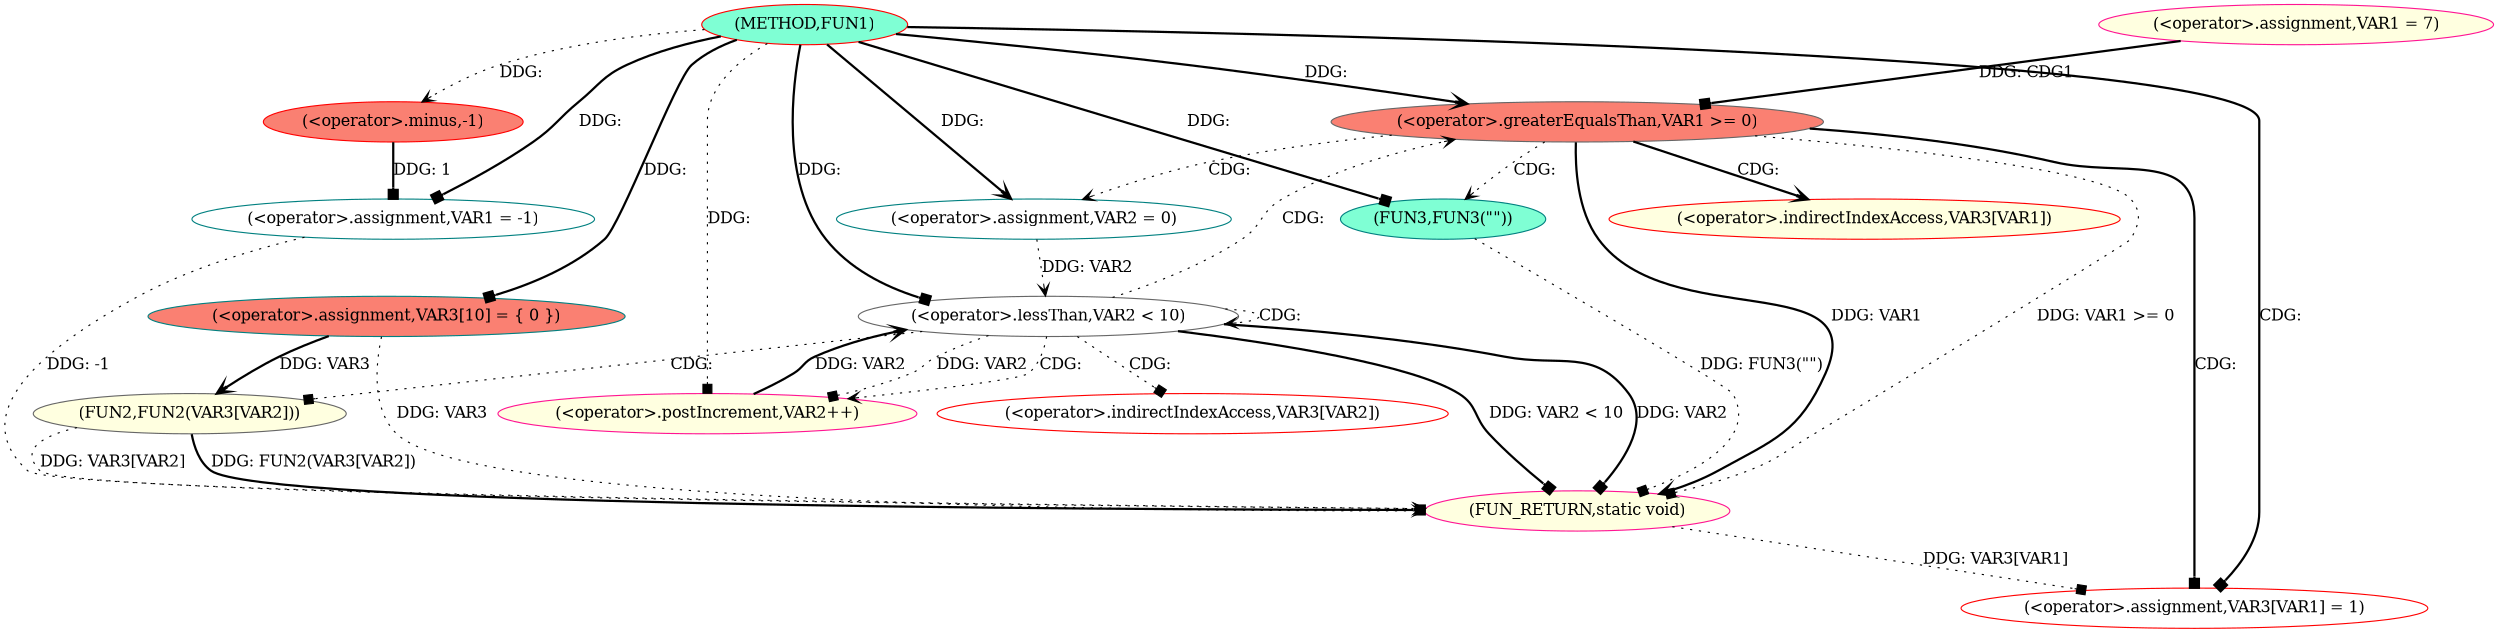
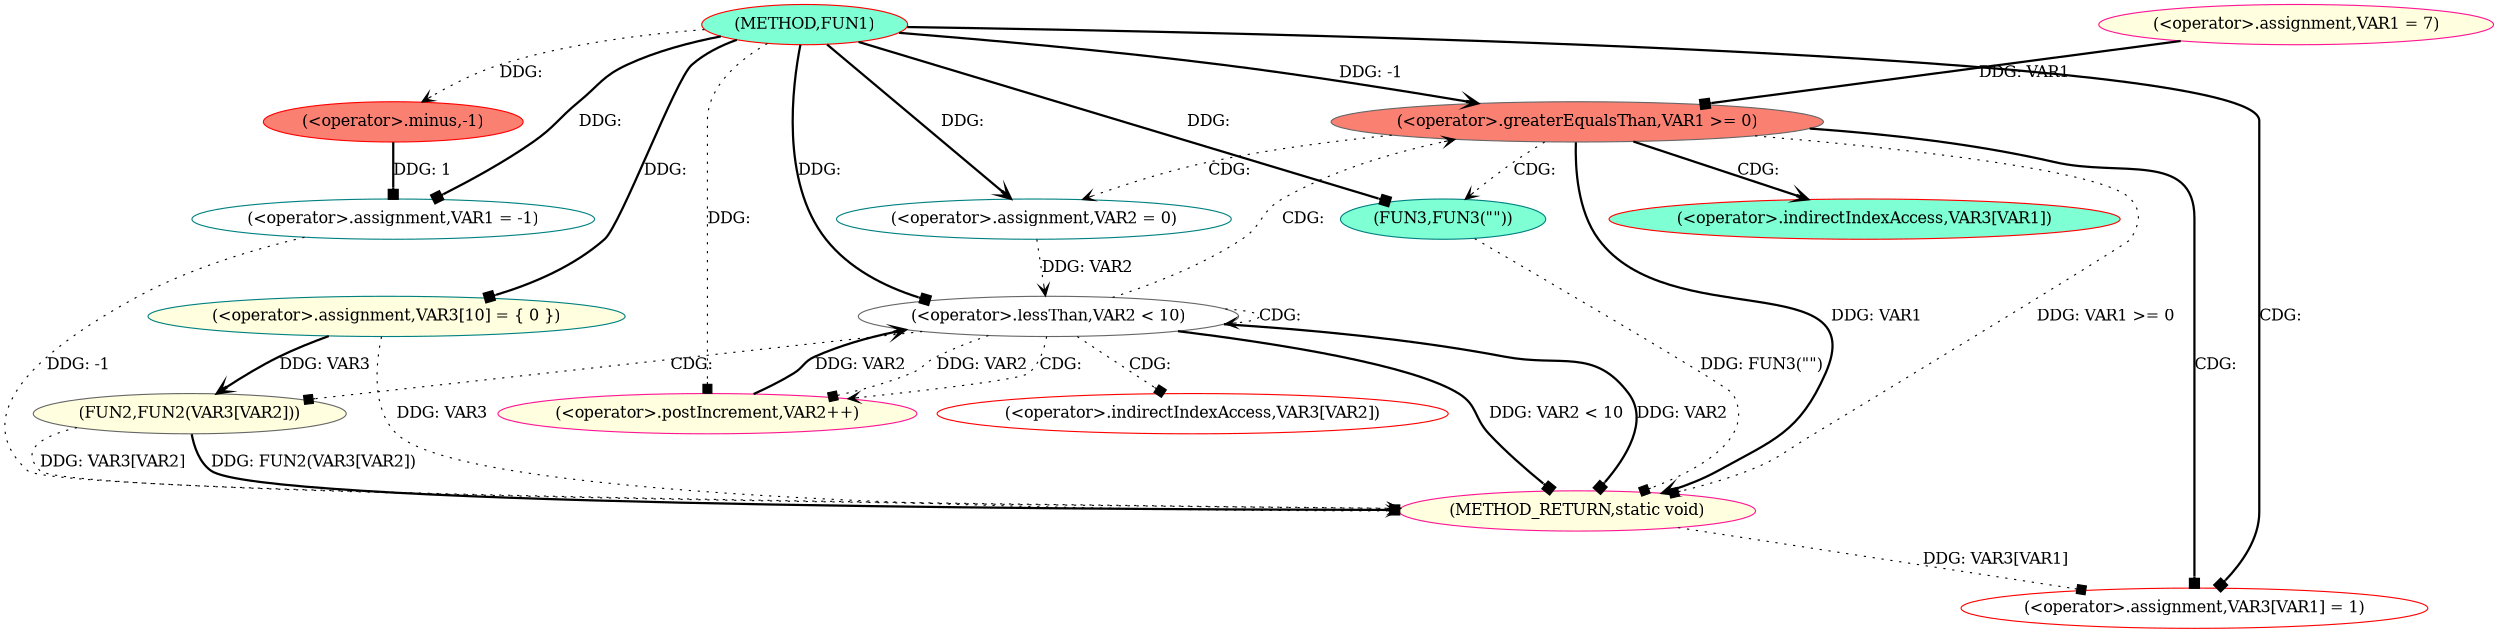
edge "(METHOD,FUN1)" -> "(<operator>.greaterEqualsThan,VAR1 >= 0)": label "DDG: " -> "DDG: -1"
edge "(<operator>.assignment,VAR1 = 7)" -> "(<operator>.greaterEqualsThan,VAR1 >= 0)": label "DDG: CDG1" -> "DDG: VAR1"
node "(<operator>.indirectIndexAccess,VAR3[VAR1])": fillcolor lightyellow -> aquamarine
node "(<operator>.assignment,VAR3[10] = { 0 })": fillcolor salmon -> lightyellow
node "(FUN_RETURN,static void)": label "(FUN_RETURN,static void)" -> "(METHOD_RETURN,static void)"
